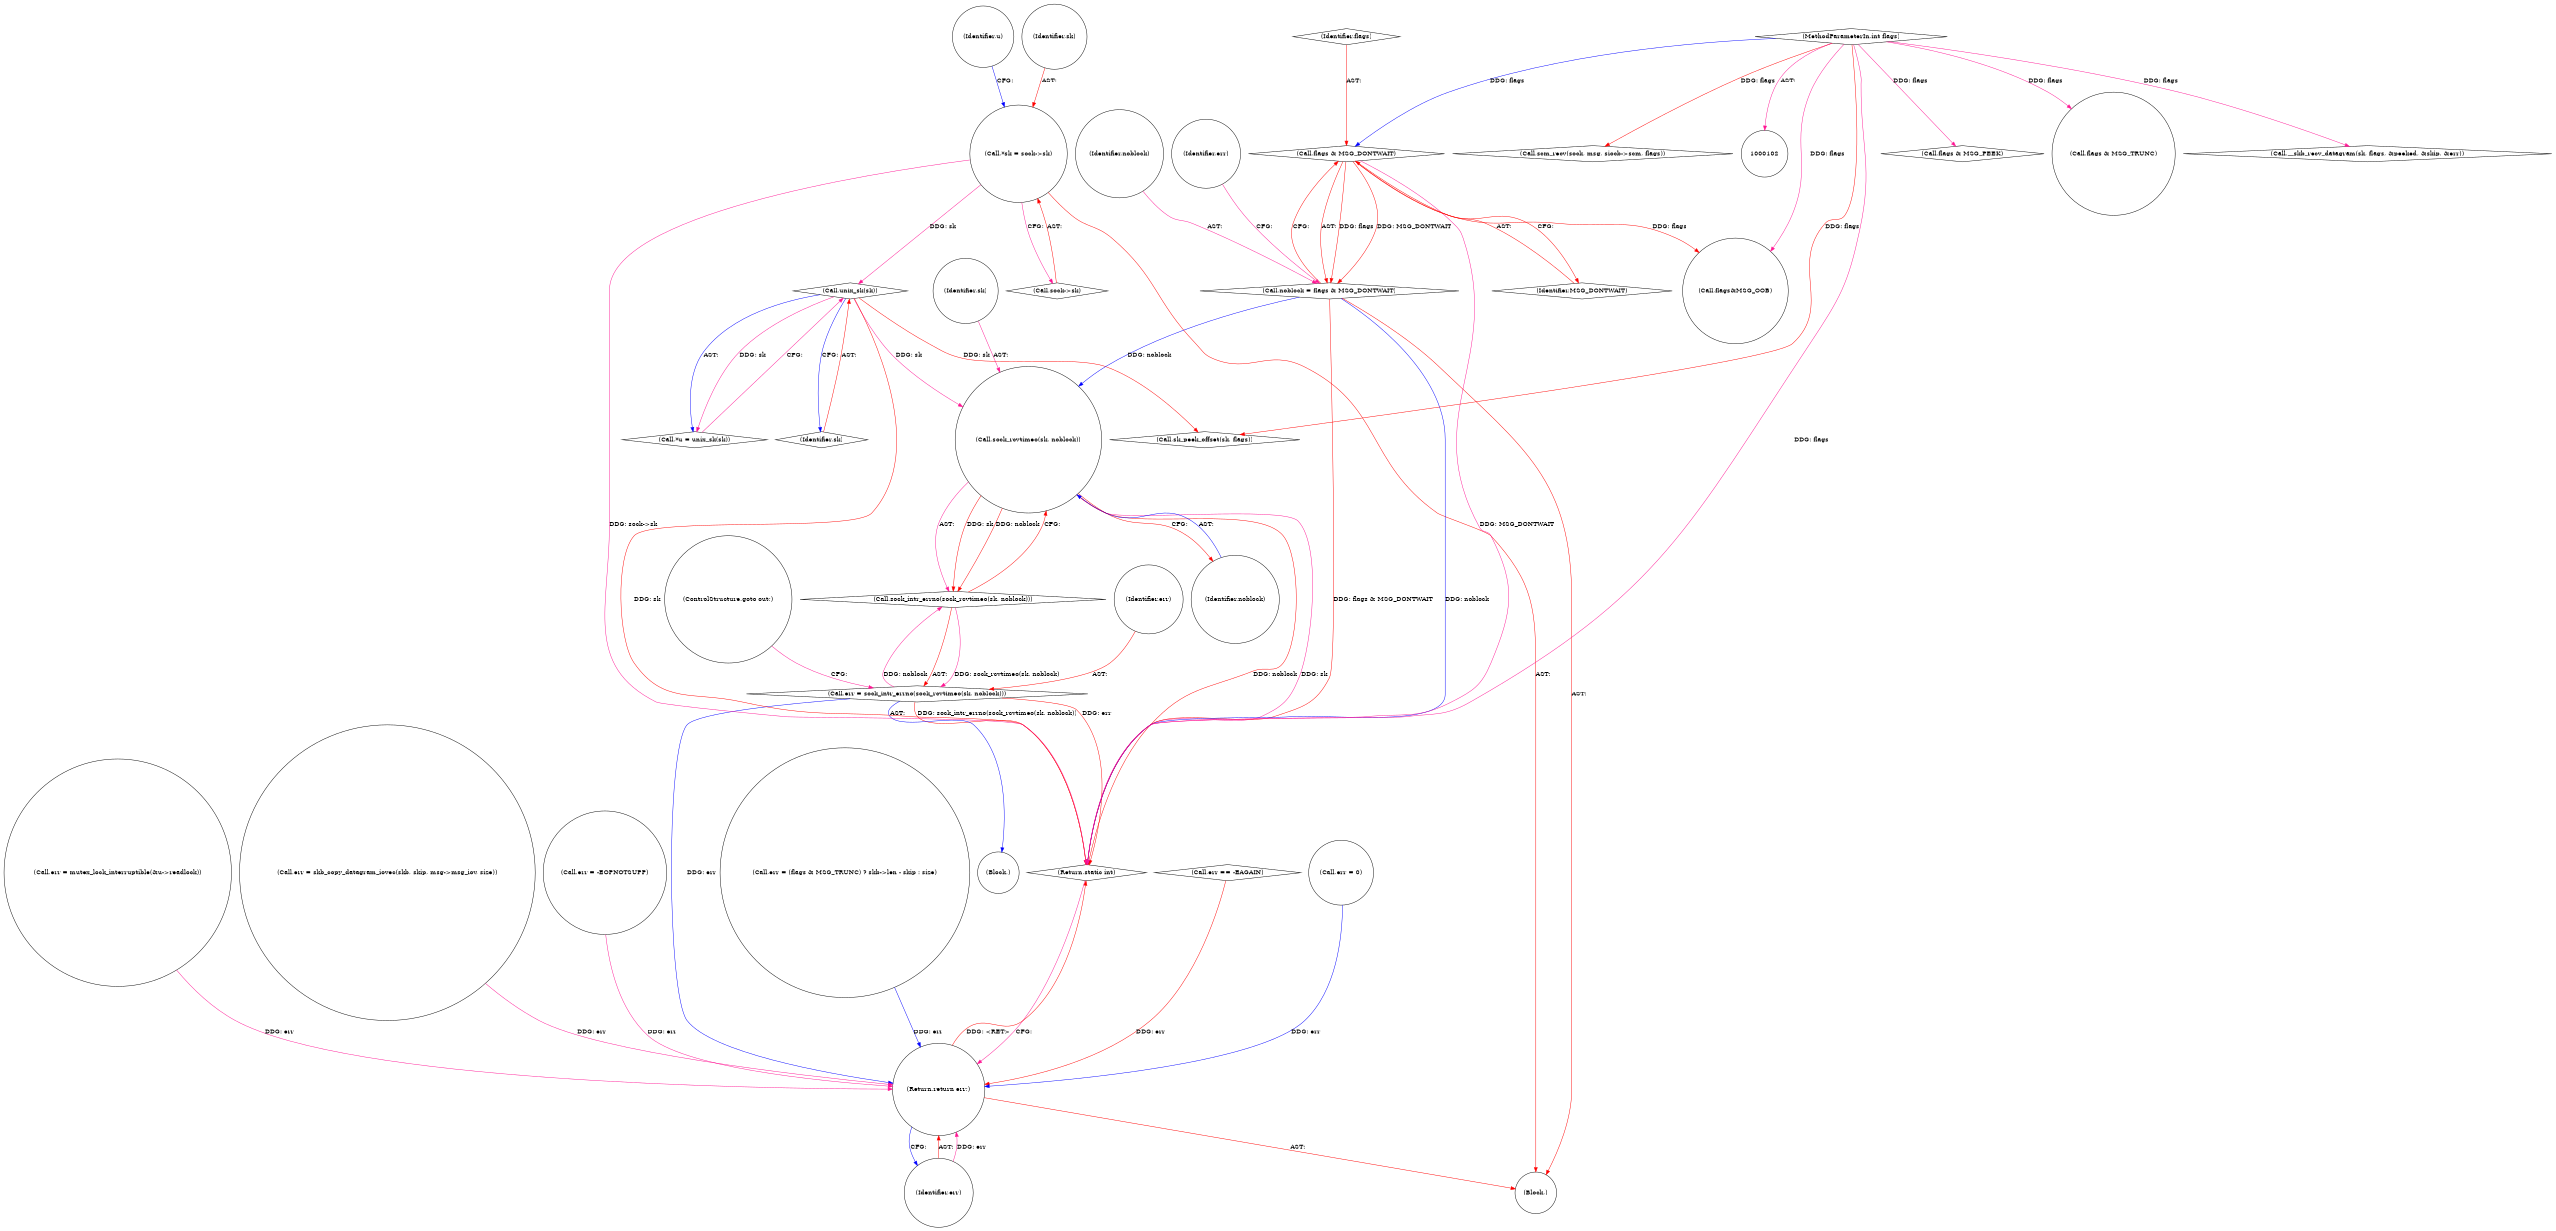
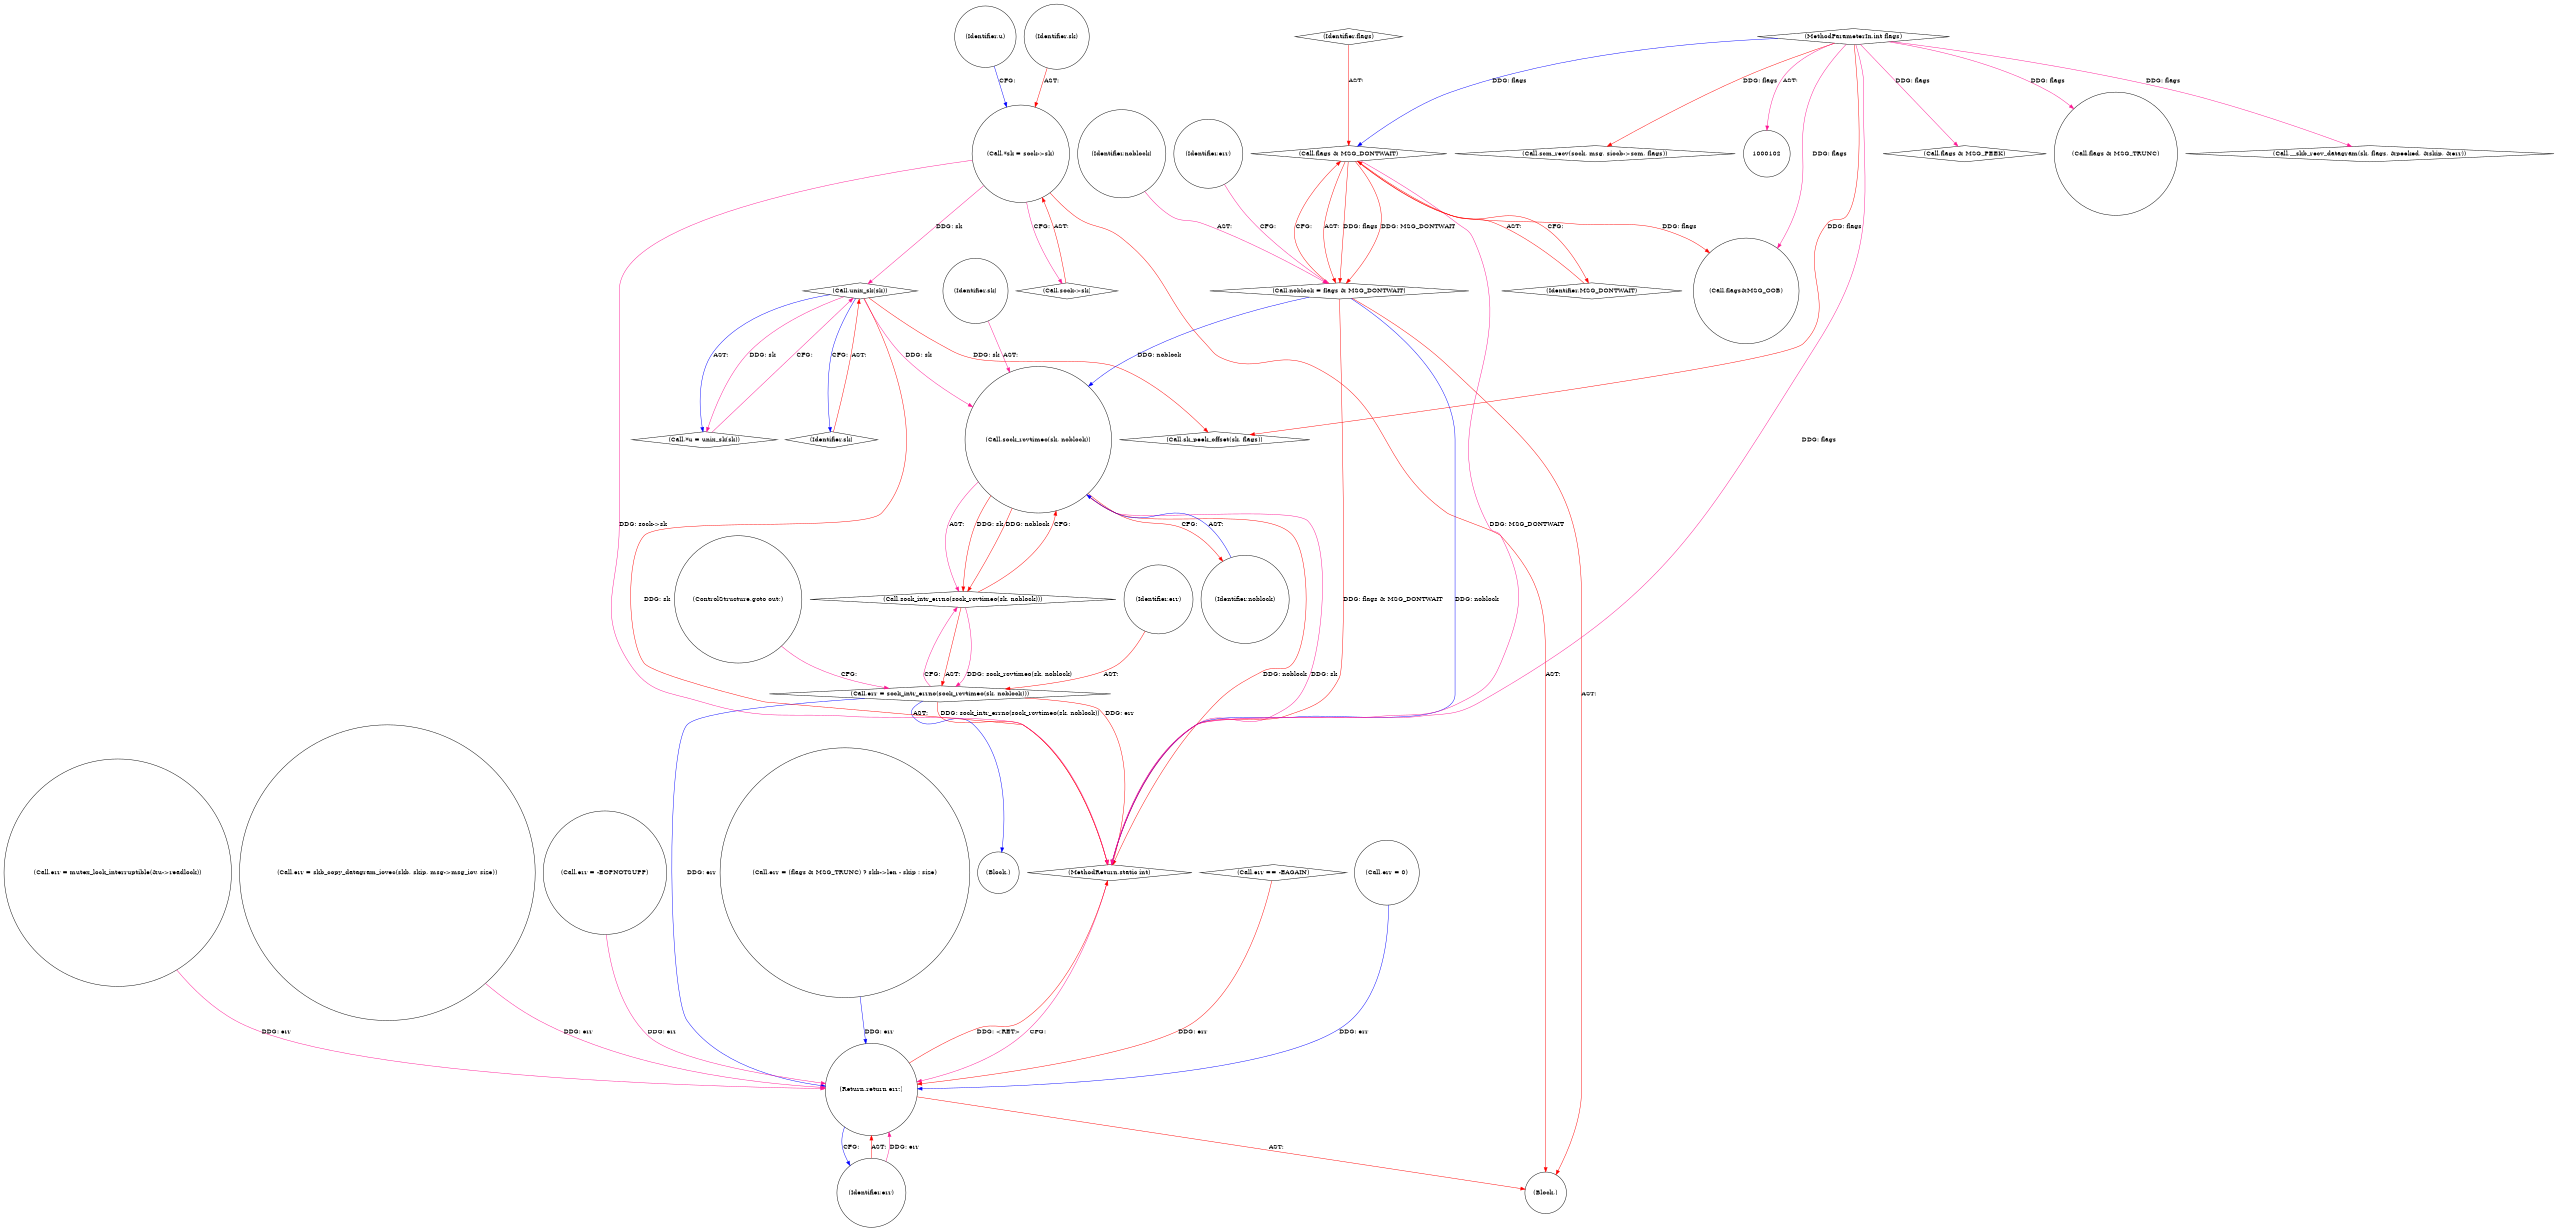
edge "(Call,err = sock_intr_errno(sock_rcvtimeo(sk, noblock)))" -> "(Call,sock_intr_errno(sock_rcvtimeo(sk, noblock)))": label "DDG: noblock" -> "CFG: "
node "(Return,static int)": label "(Return,static int)" -> "(MethodReturn,static int)"
